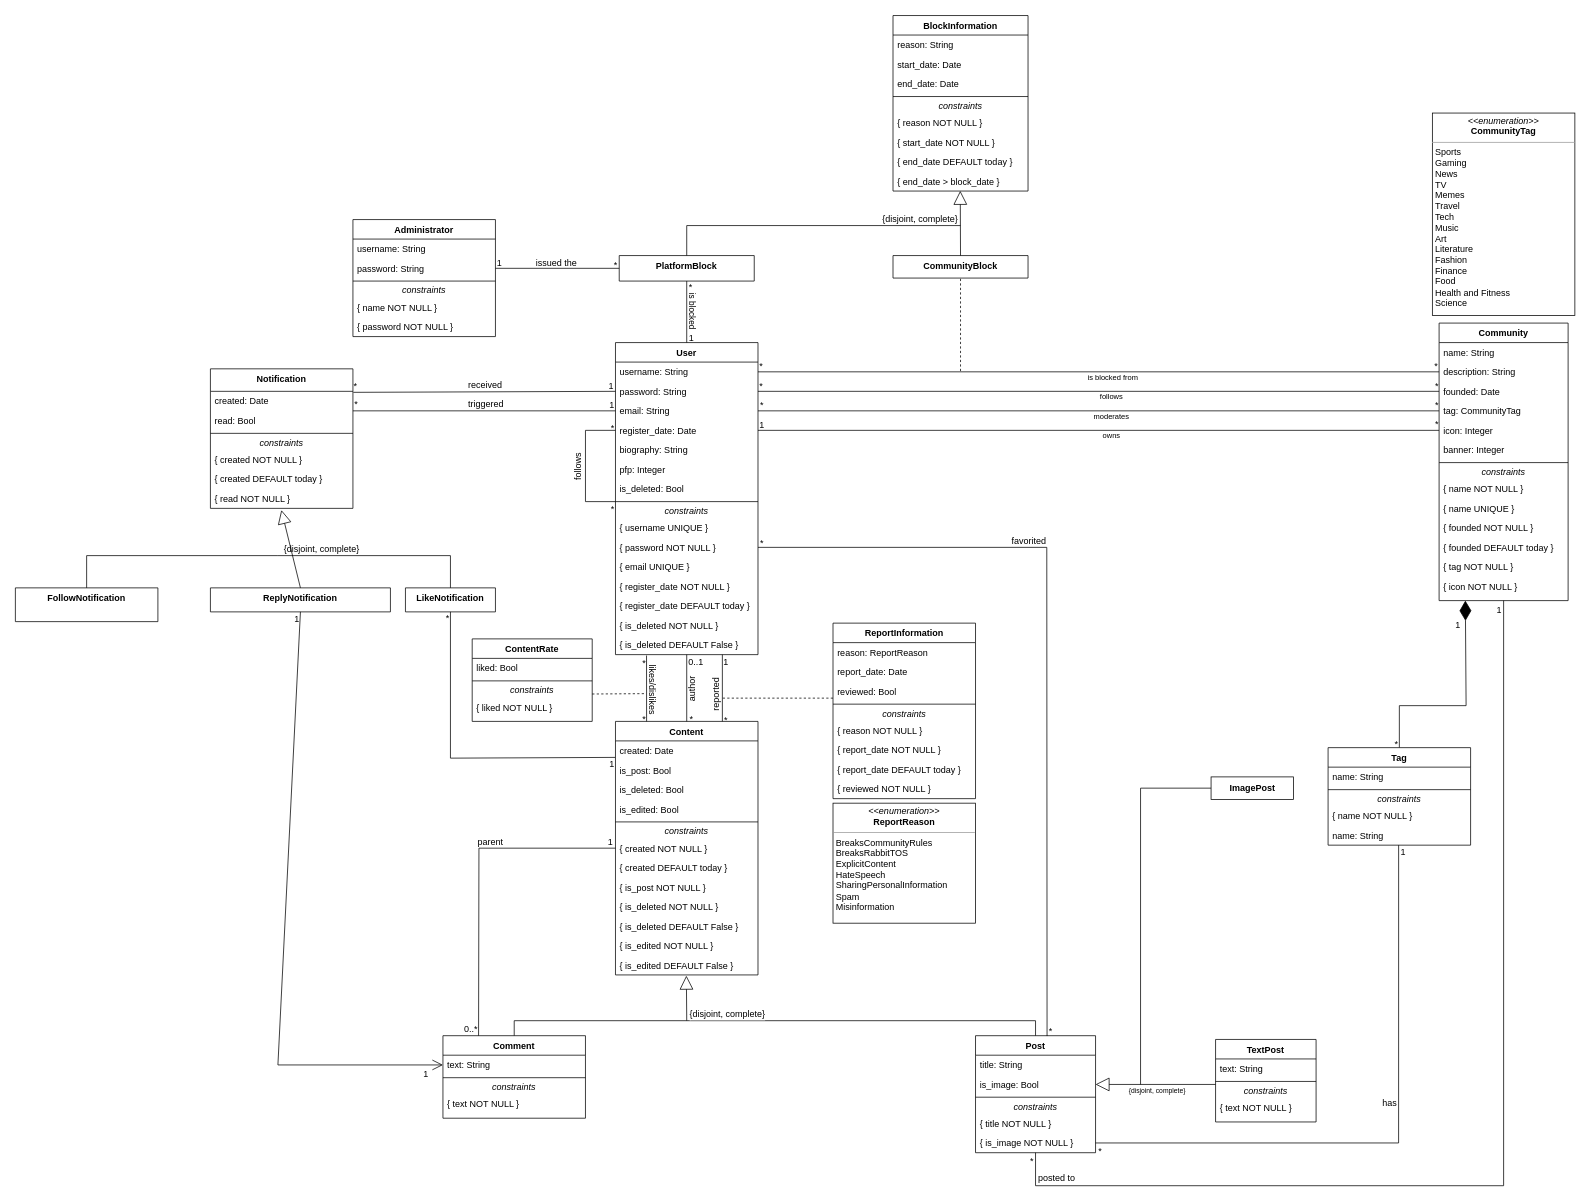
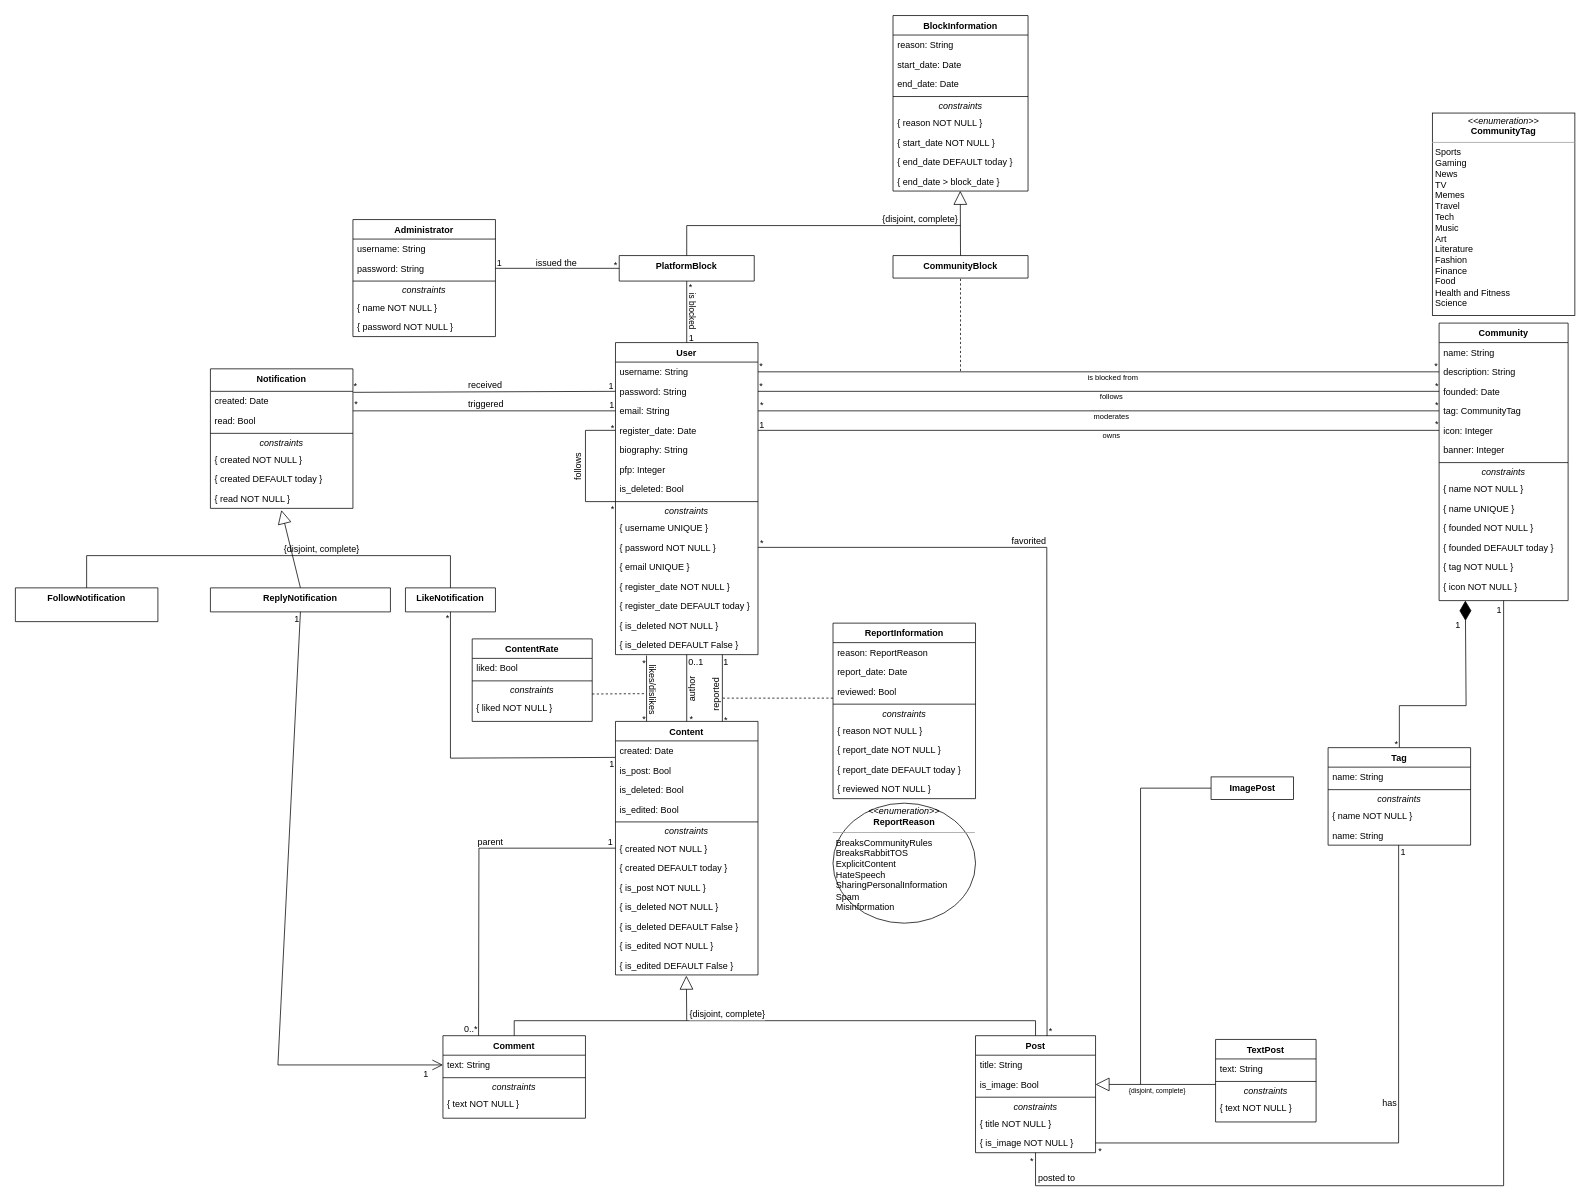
node "<<enumeration>> ReportReason BreaksCommunityRules BreaksRabbitTOS ExplicitContent HateSpeech SharingPersonalInformation Spam Misinformation": shape rectangle -> ellipse
